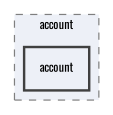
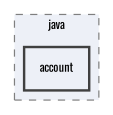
cluster "account": label "account" -> "java"
